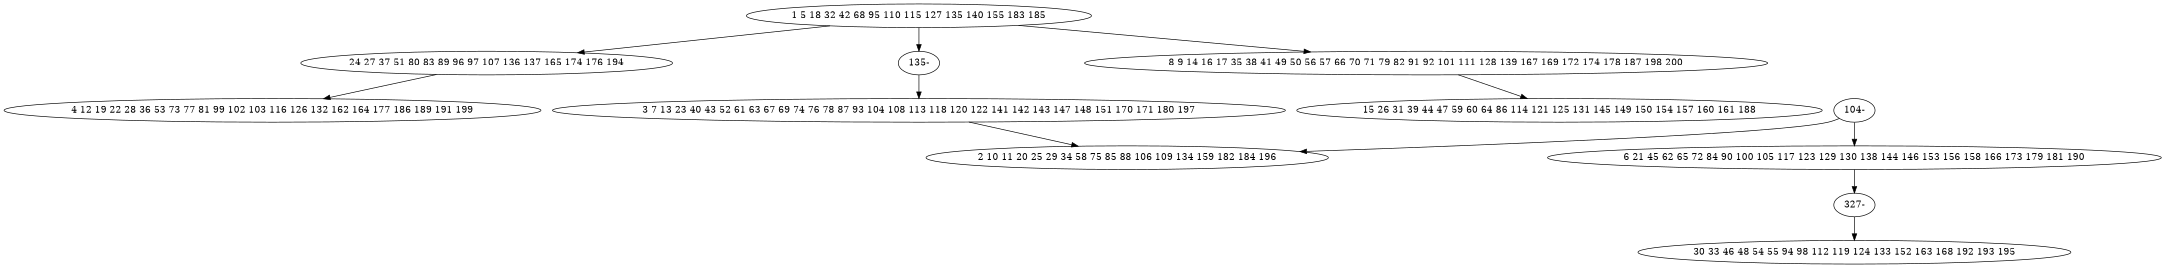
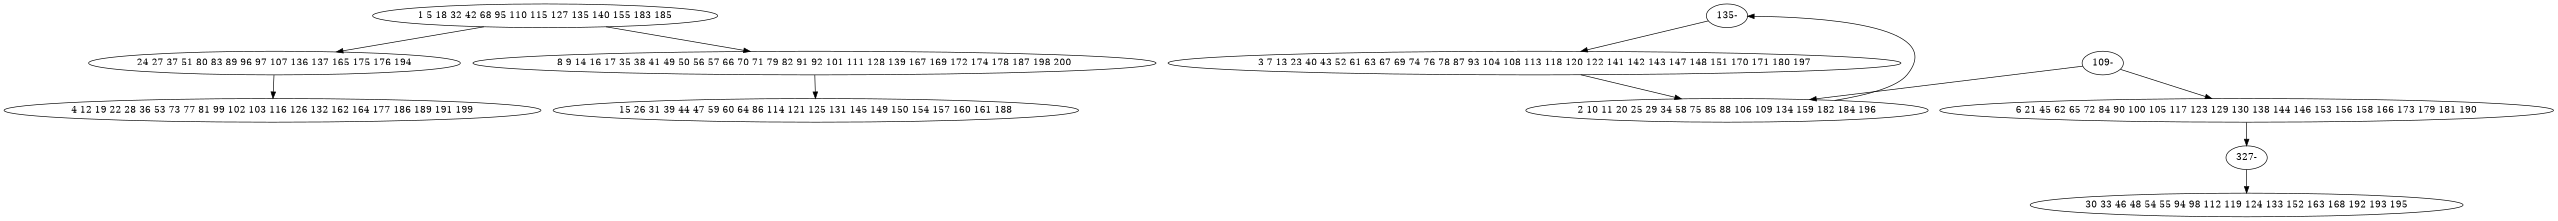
edge "1 5 18 32 42 68 95 110 115 127 135 140 155 183 185" -> "135-": now "2 10 11 20 25 29 34 58 75 85 88 106 109 134 159 182 184 196" -> "135-"
node "24 27 37 51 80 83 89 96 97 107 136 137 165 174 176 194": label "24 27 37 51 80 83 89 96 97 107 136 137 165 174 176 194" -> "24 27 37 51 80 83 89 96 97 107 136 137 165 175 176 194"
node "104-": label "104-" -> "109-"
